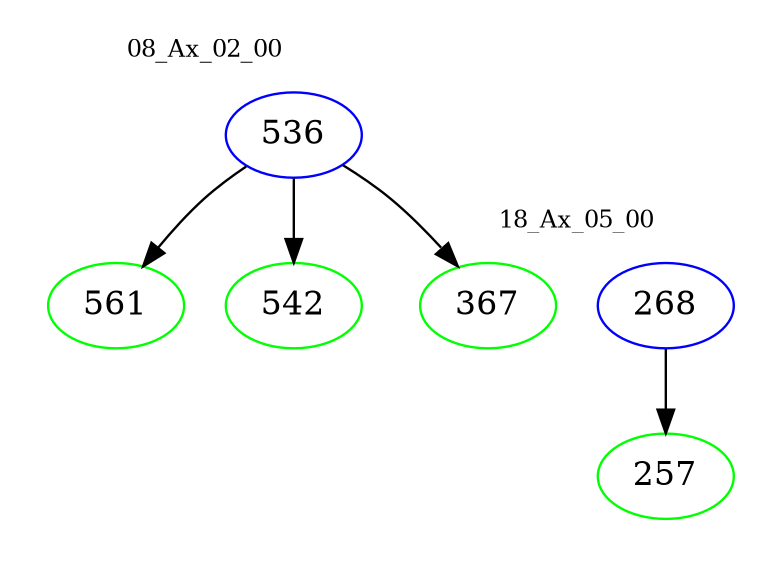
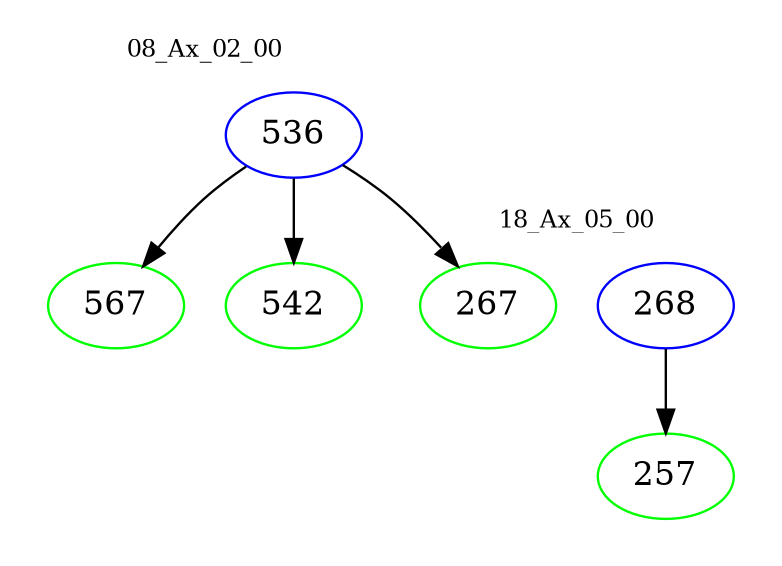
node "561": label "561" -> "567"
node "367": label "367" -> "267"
